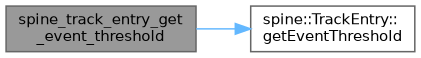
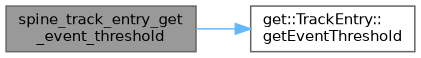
node "spine::TrackEntry:: getEventThreshold": label "spine::TrackEntry:: getEventThreshold" -> "get::TrackEntry:: getEventThreshold"
